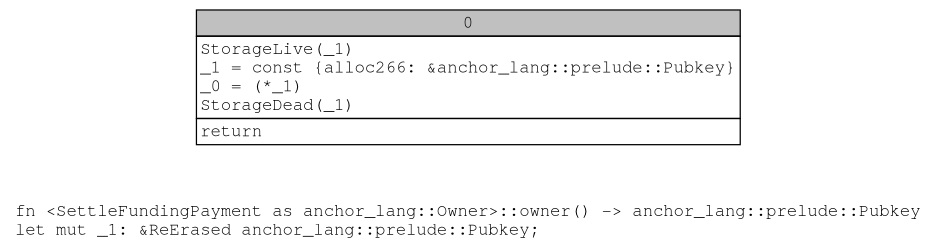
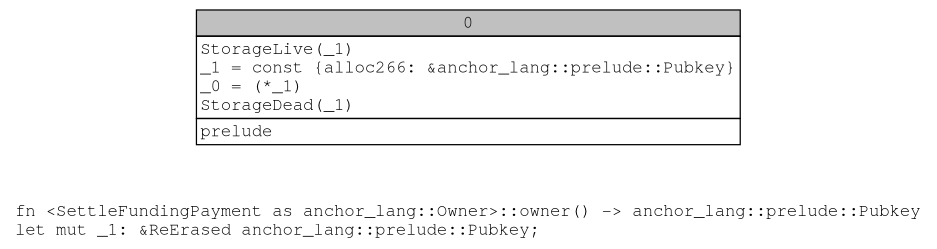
node "0": text "return" -> "prelude"
